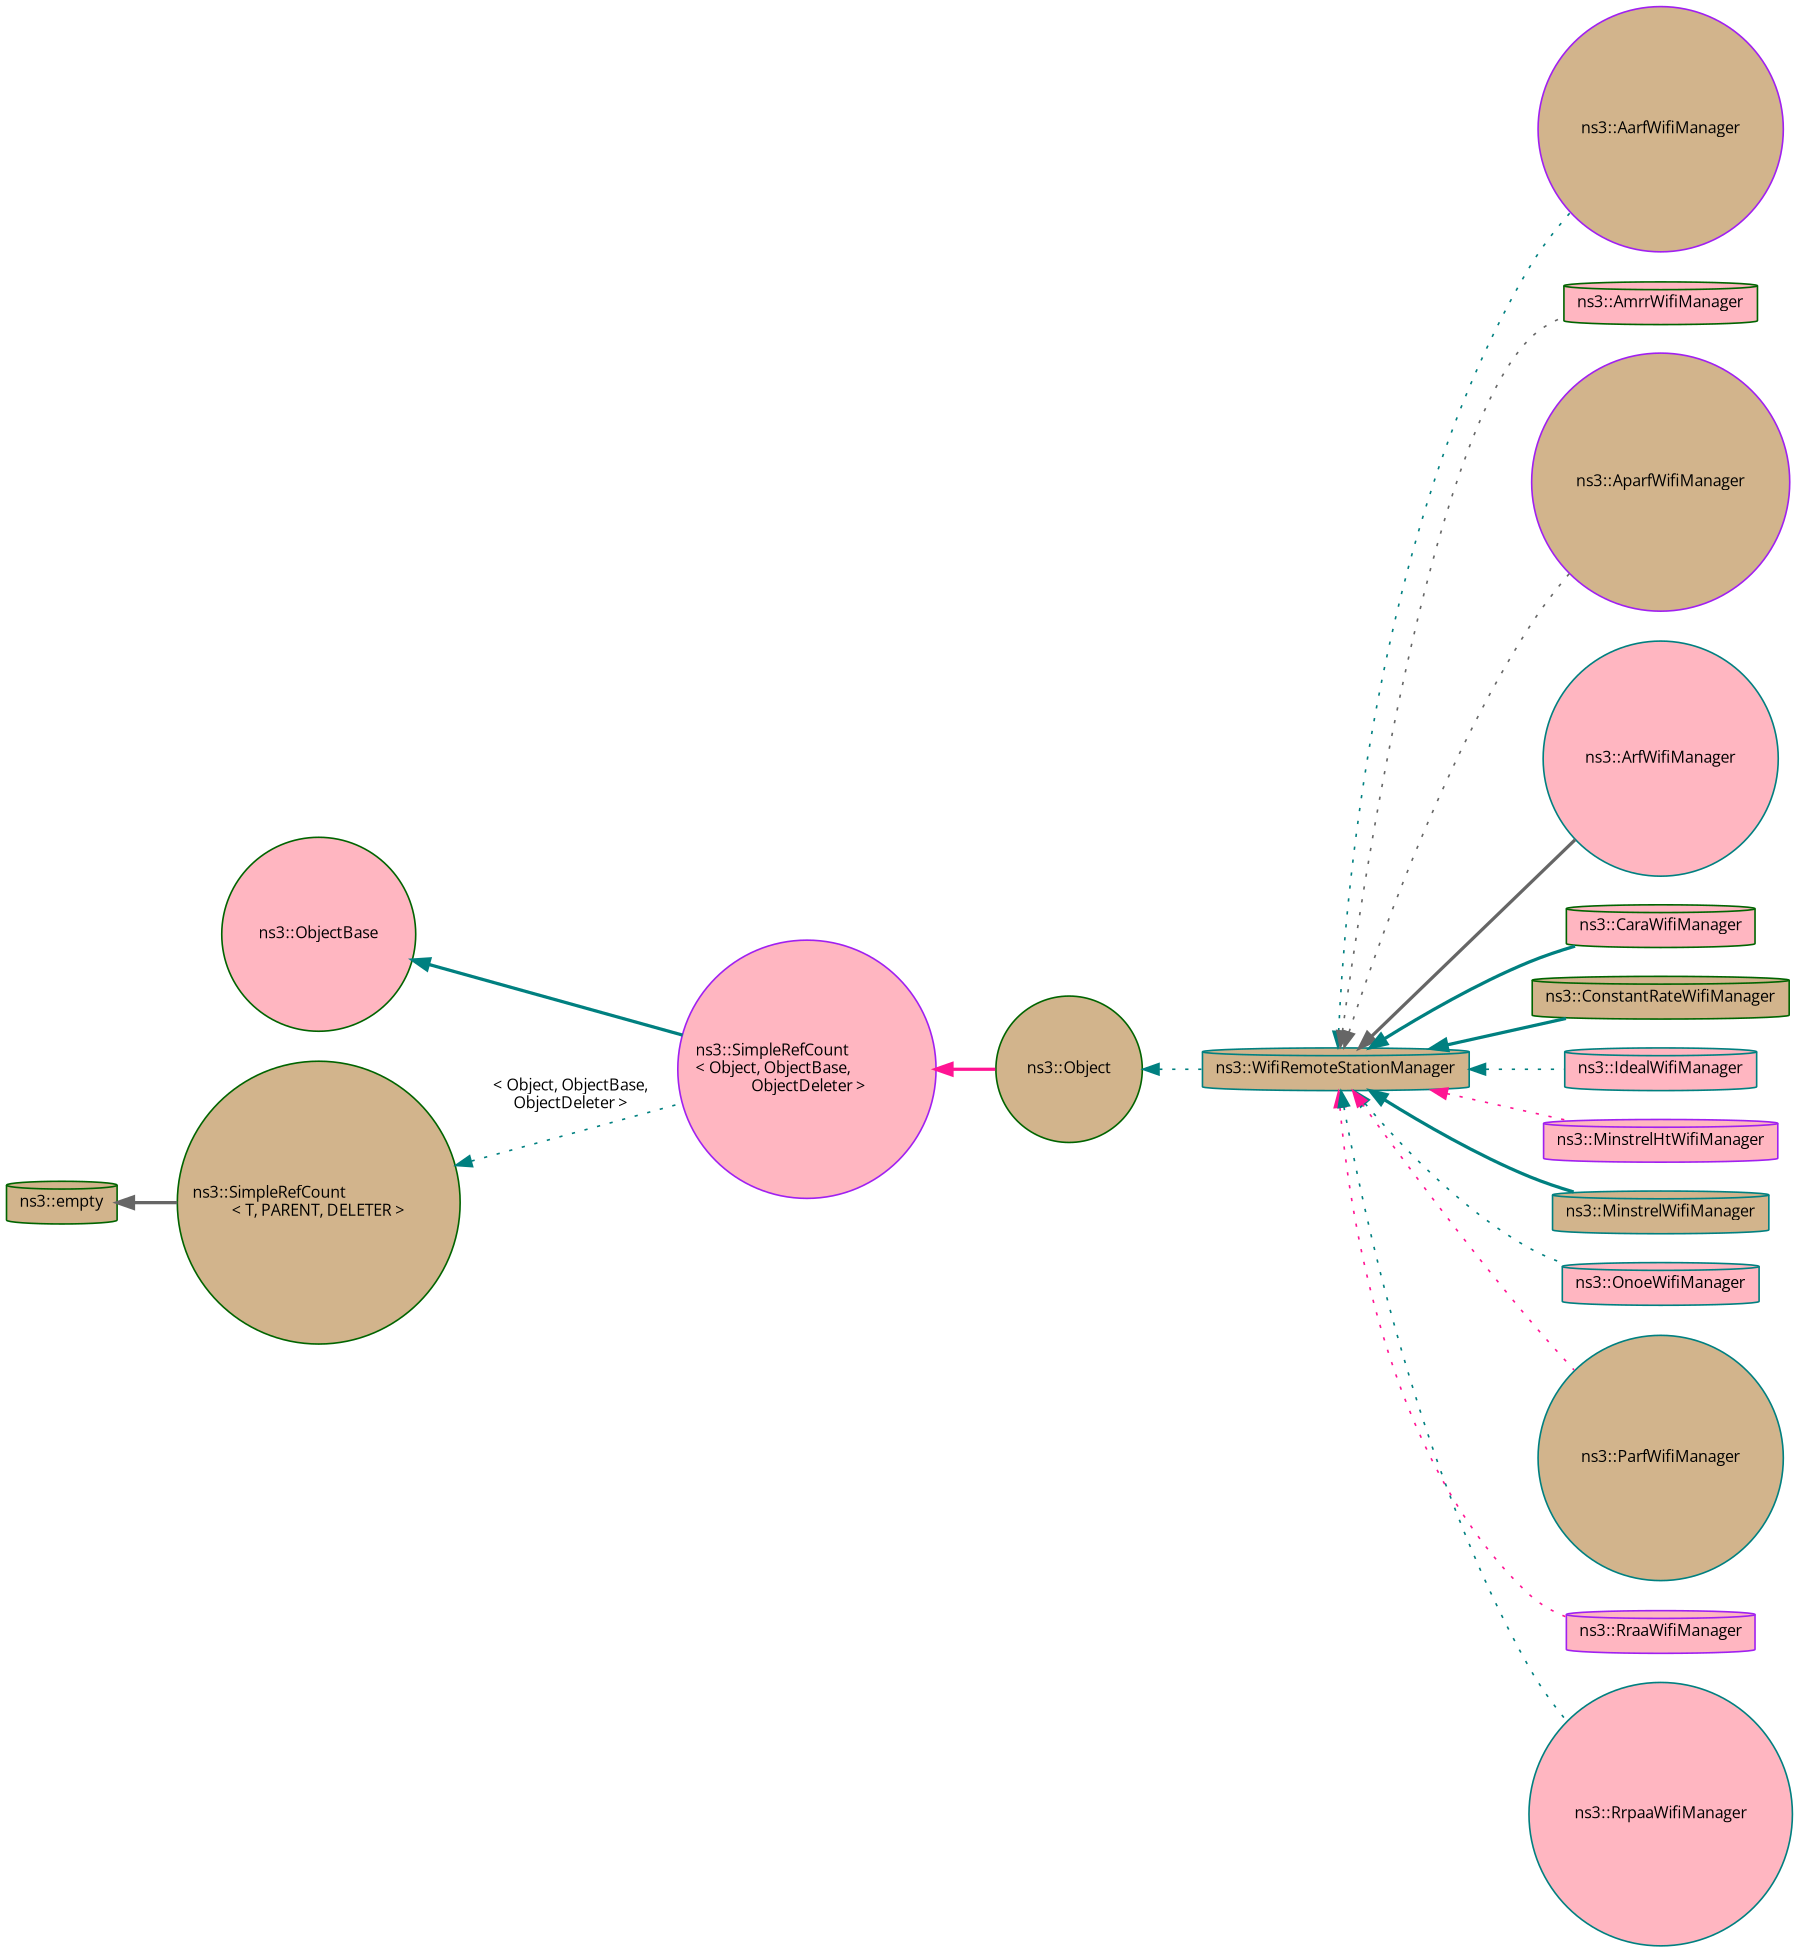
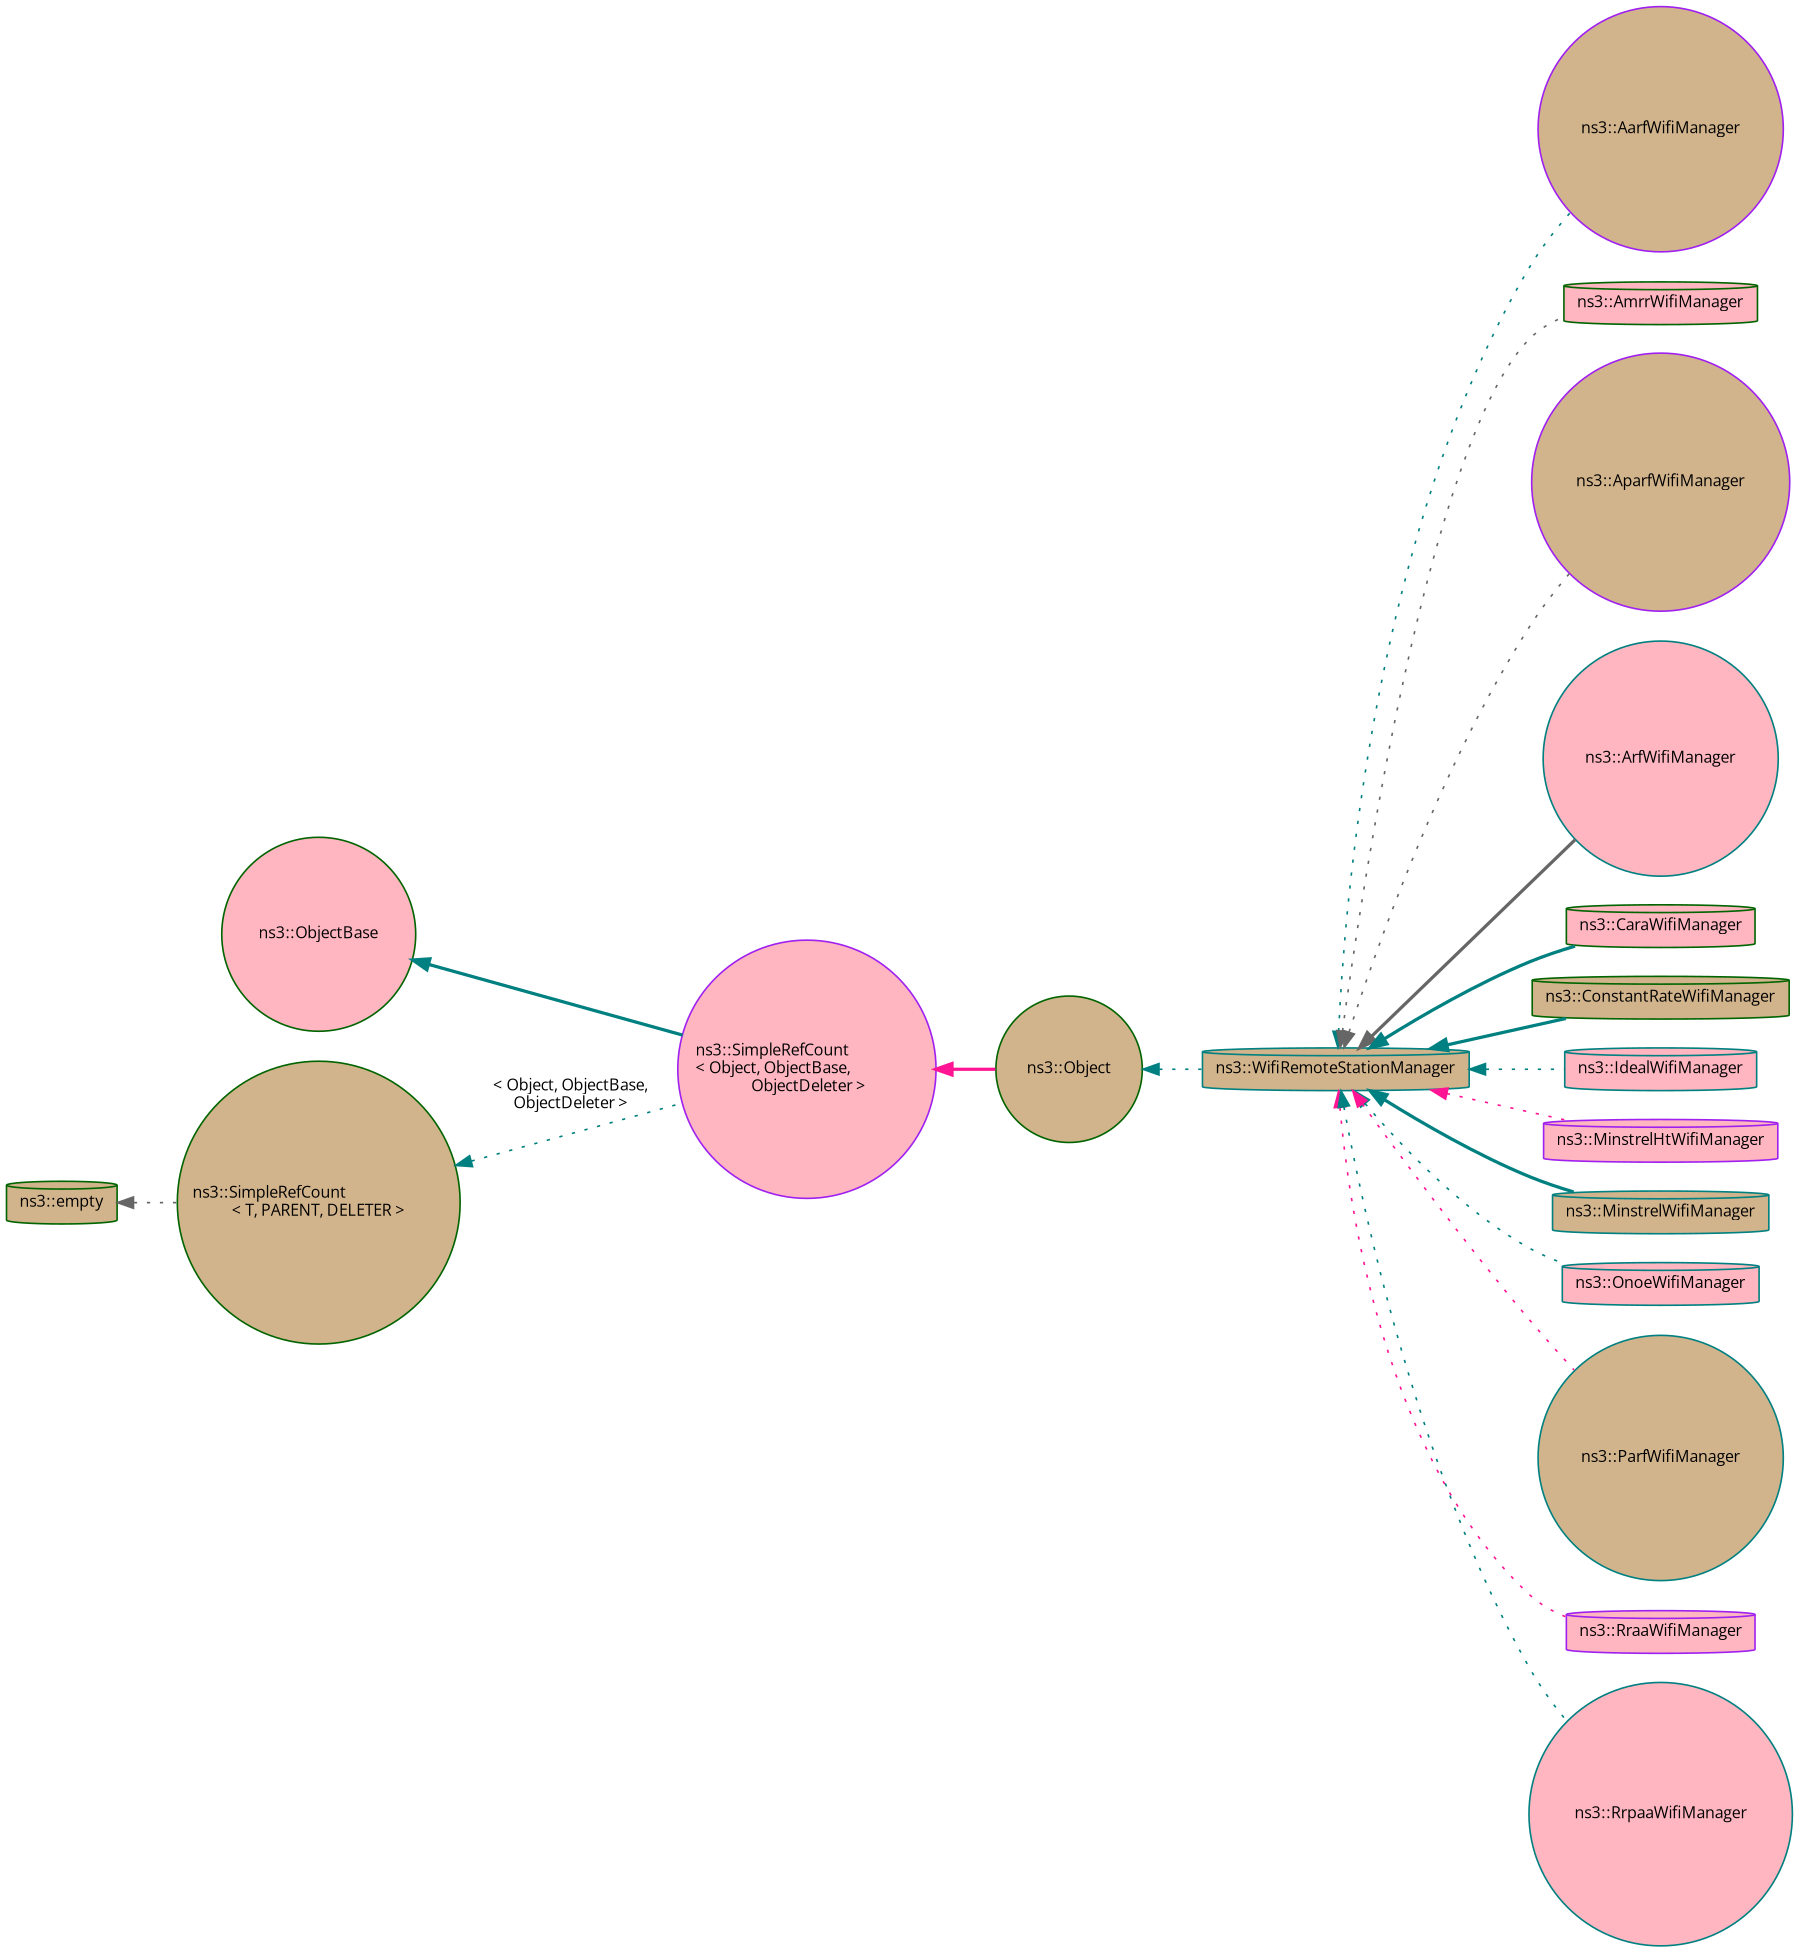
edge "ns3::SimpleRefCount < T, PARENT, DELETER >" -> "ns3::empty": style bold -> dotted
